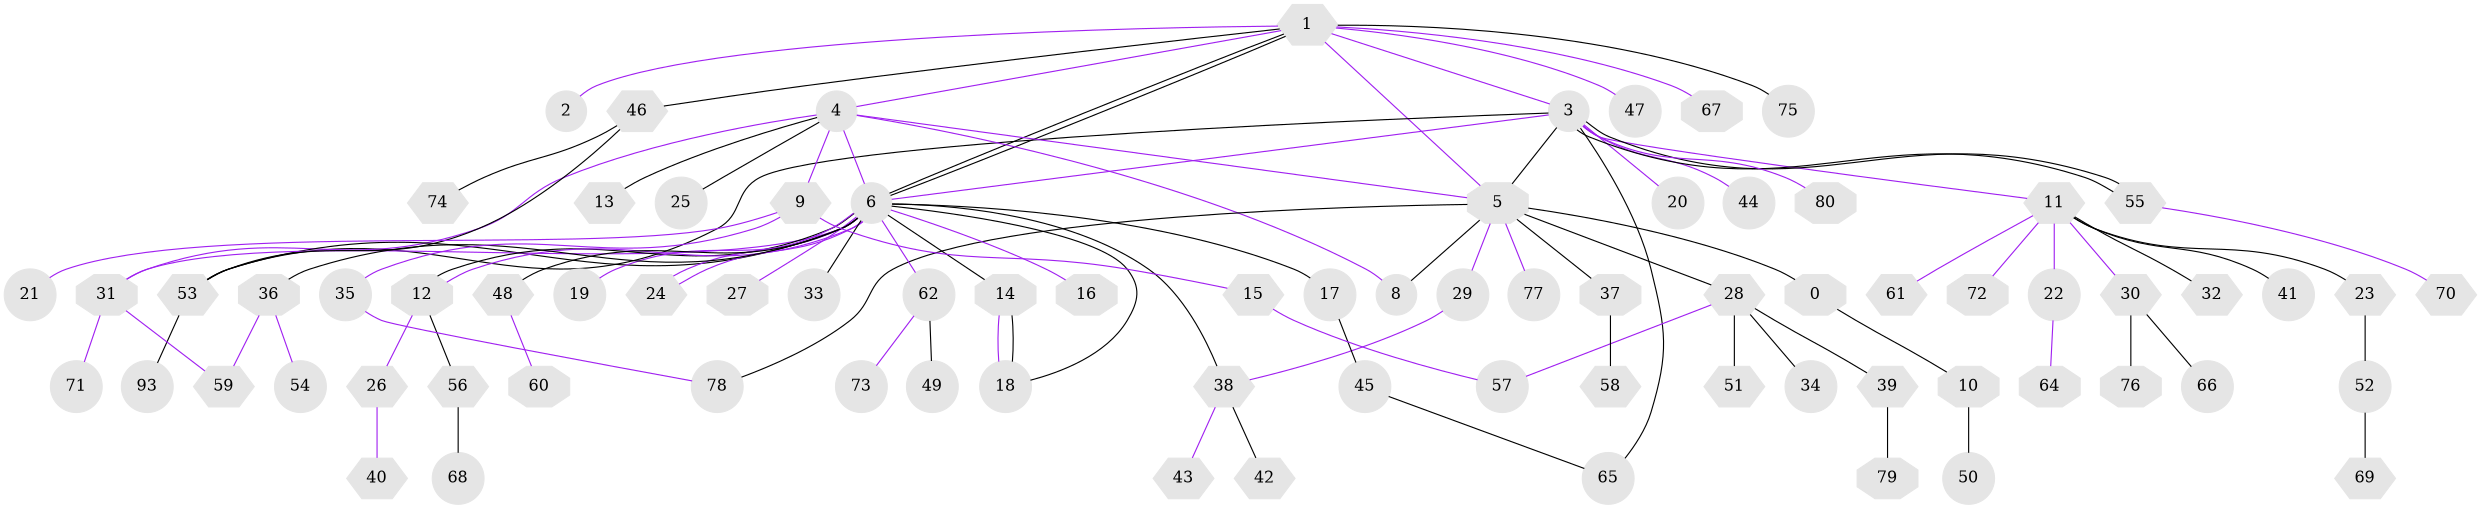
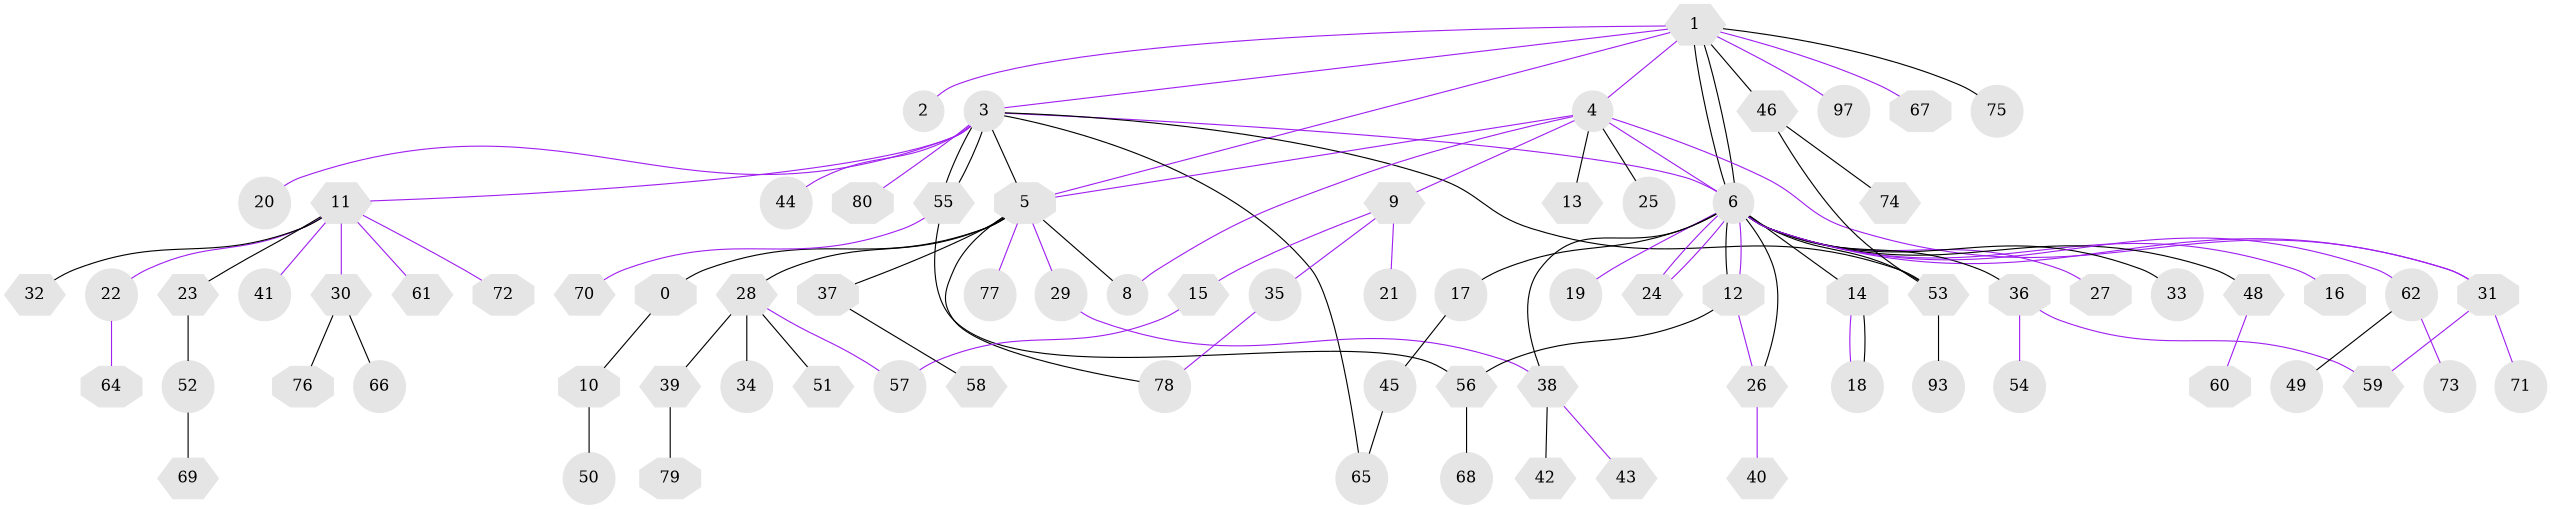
node "47": label "47" -> "97"
edge "6" -- "18": now "6" -- "26"
edge "11" -- "41": color black -> purple
edge "55" -- "56": added
